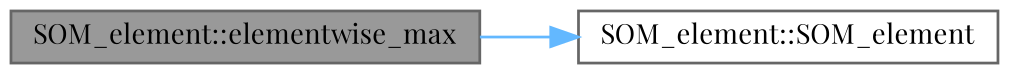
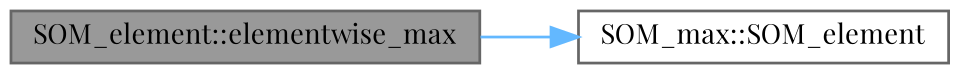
node "SOM_element::SOM_element": label "SOM_element::SOM_element" -> "SOM_max::SOM_element"
